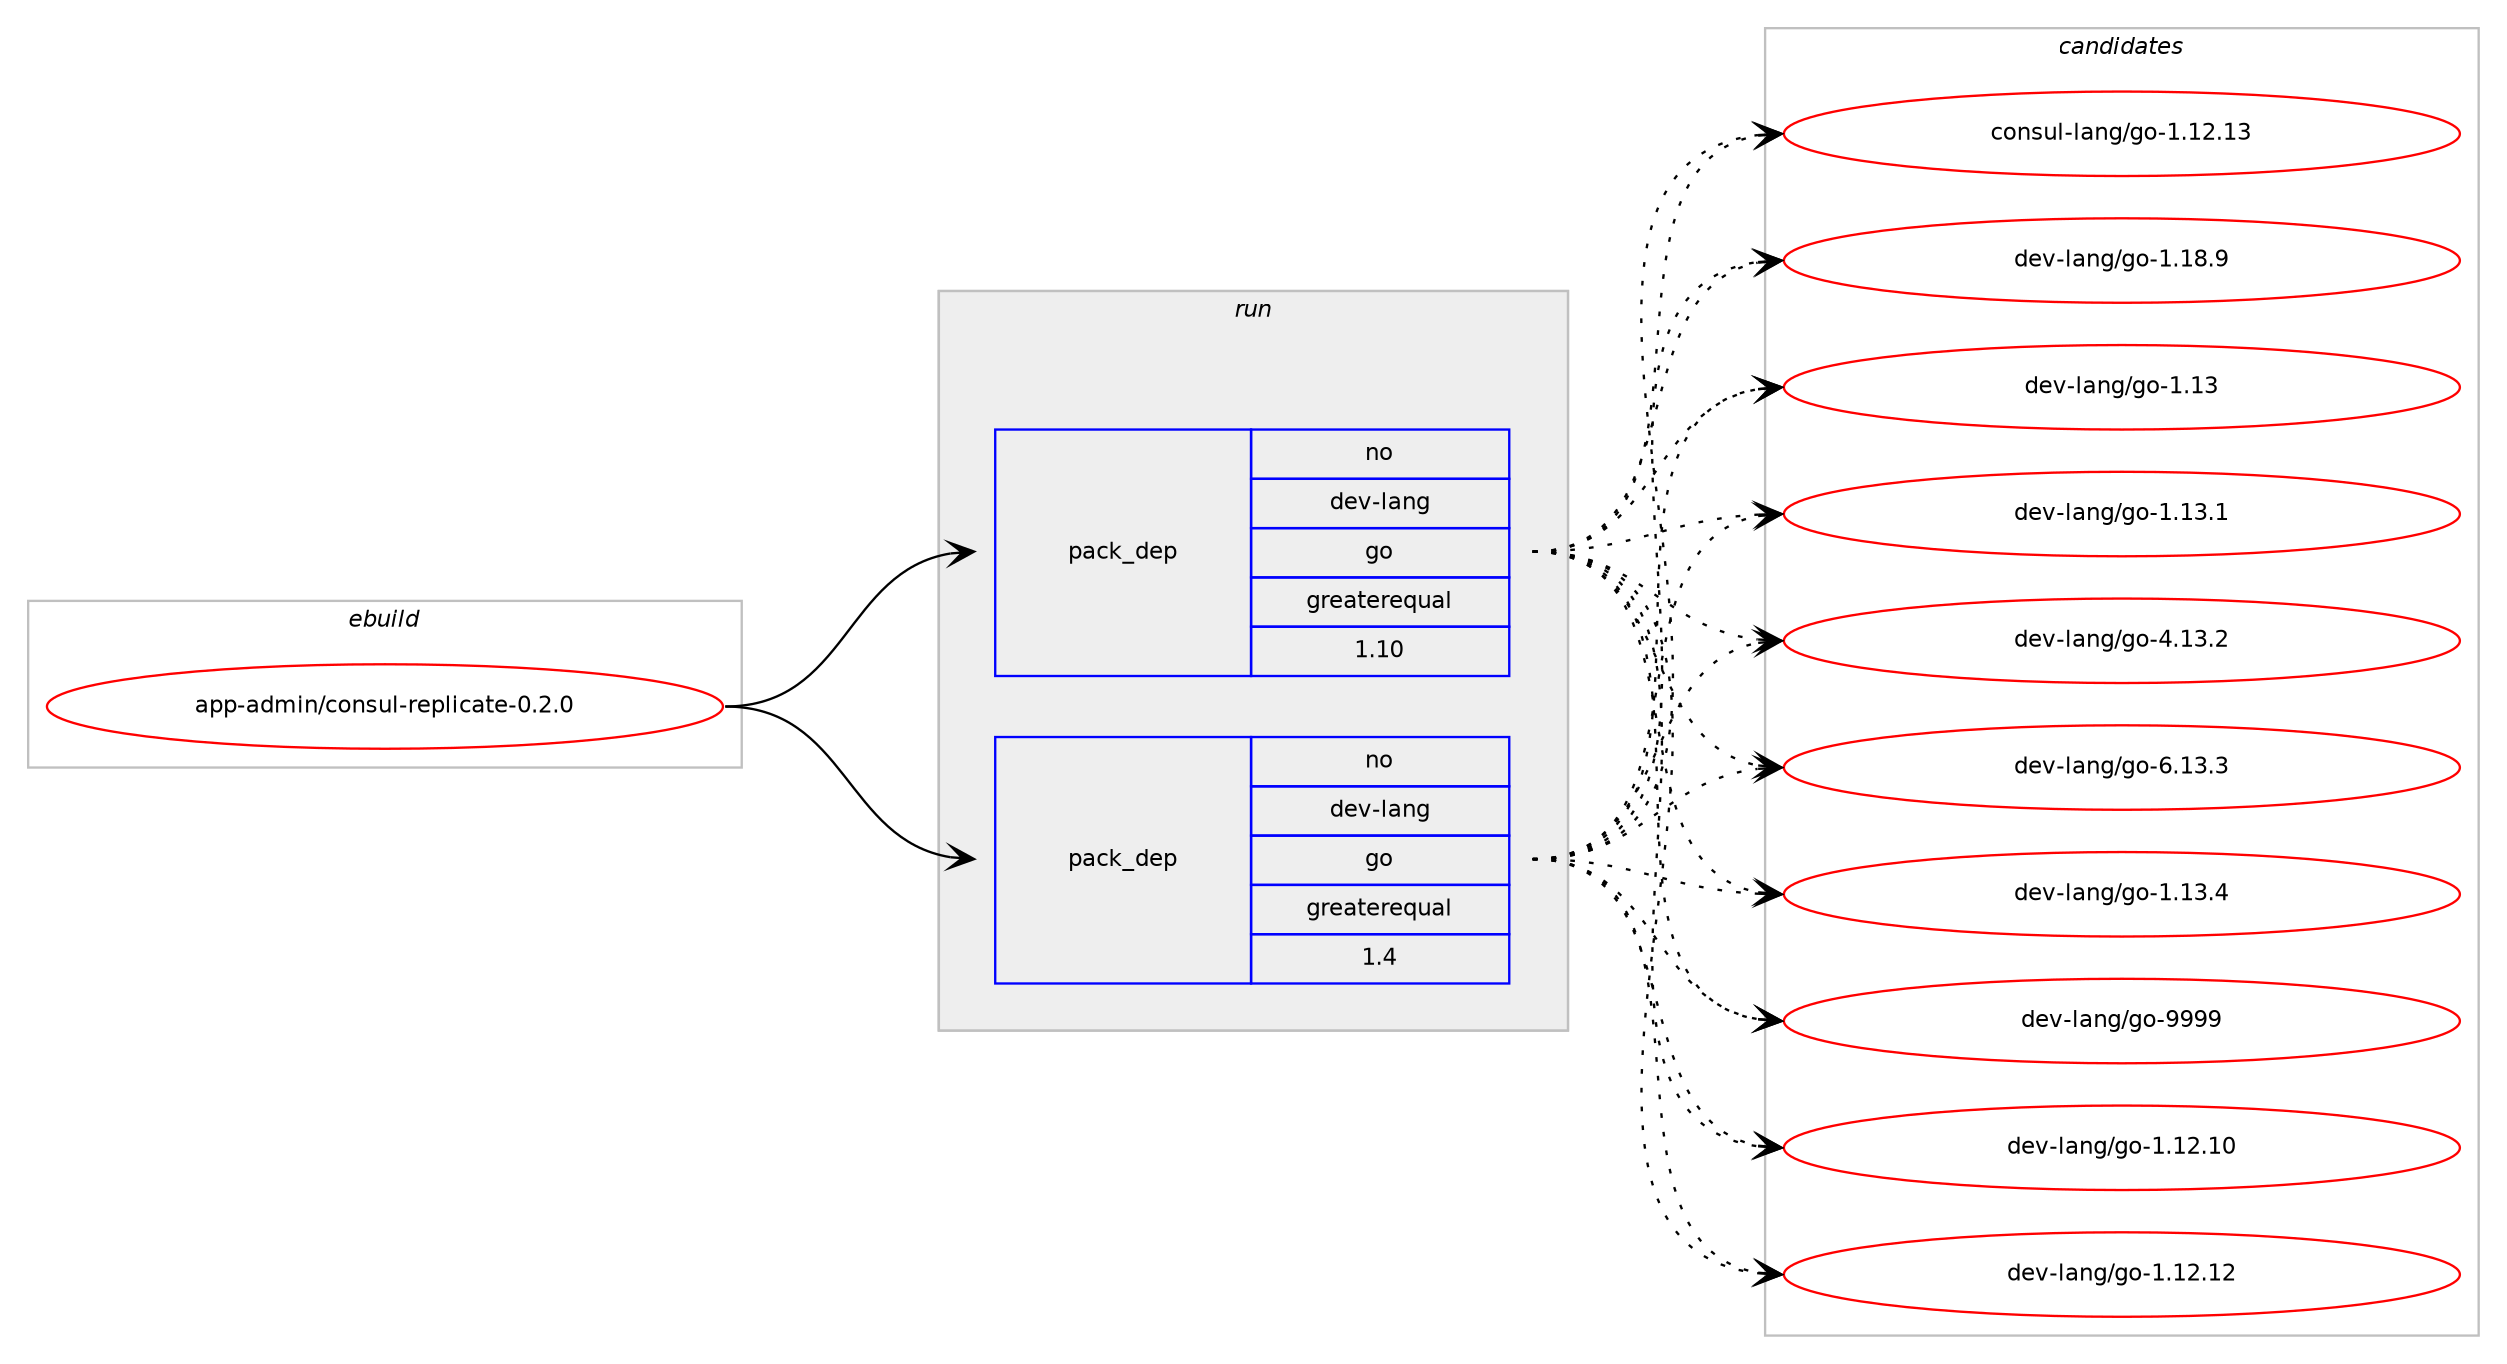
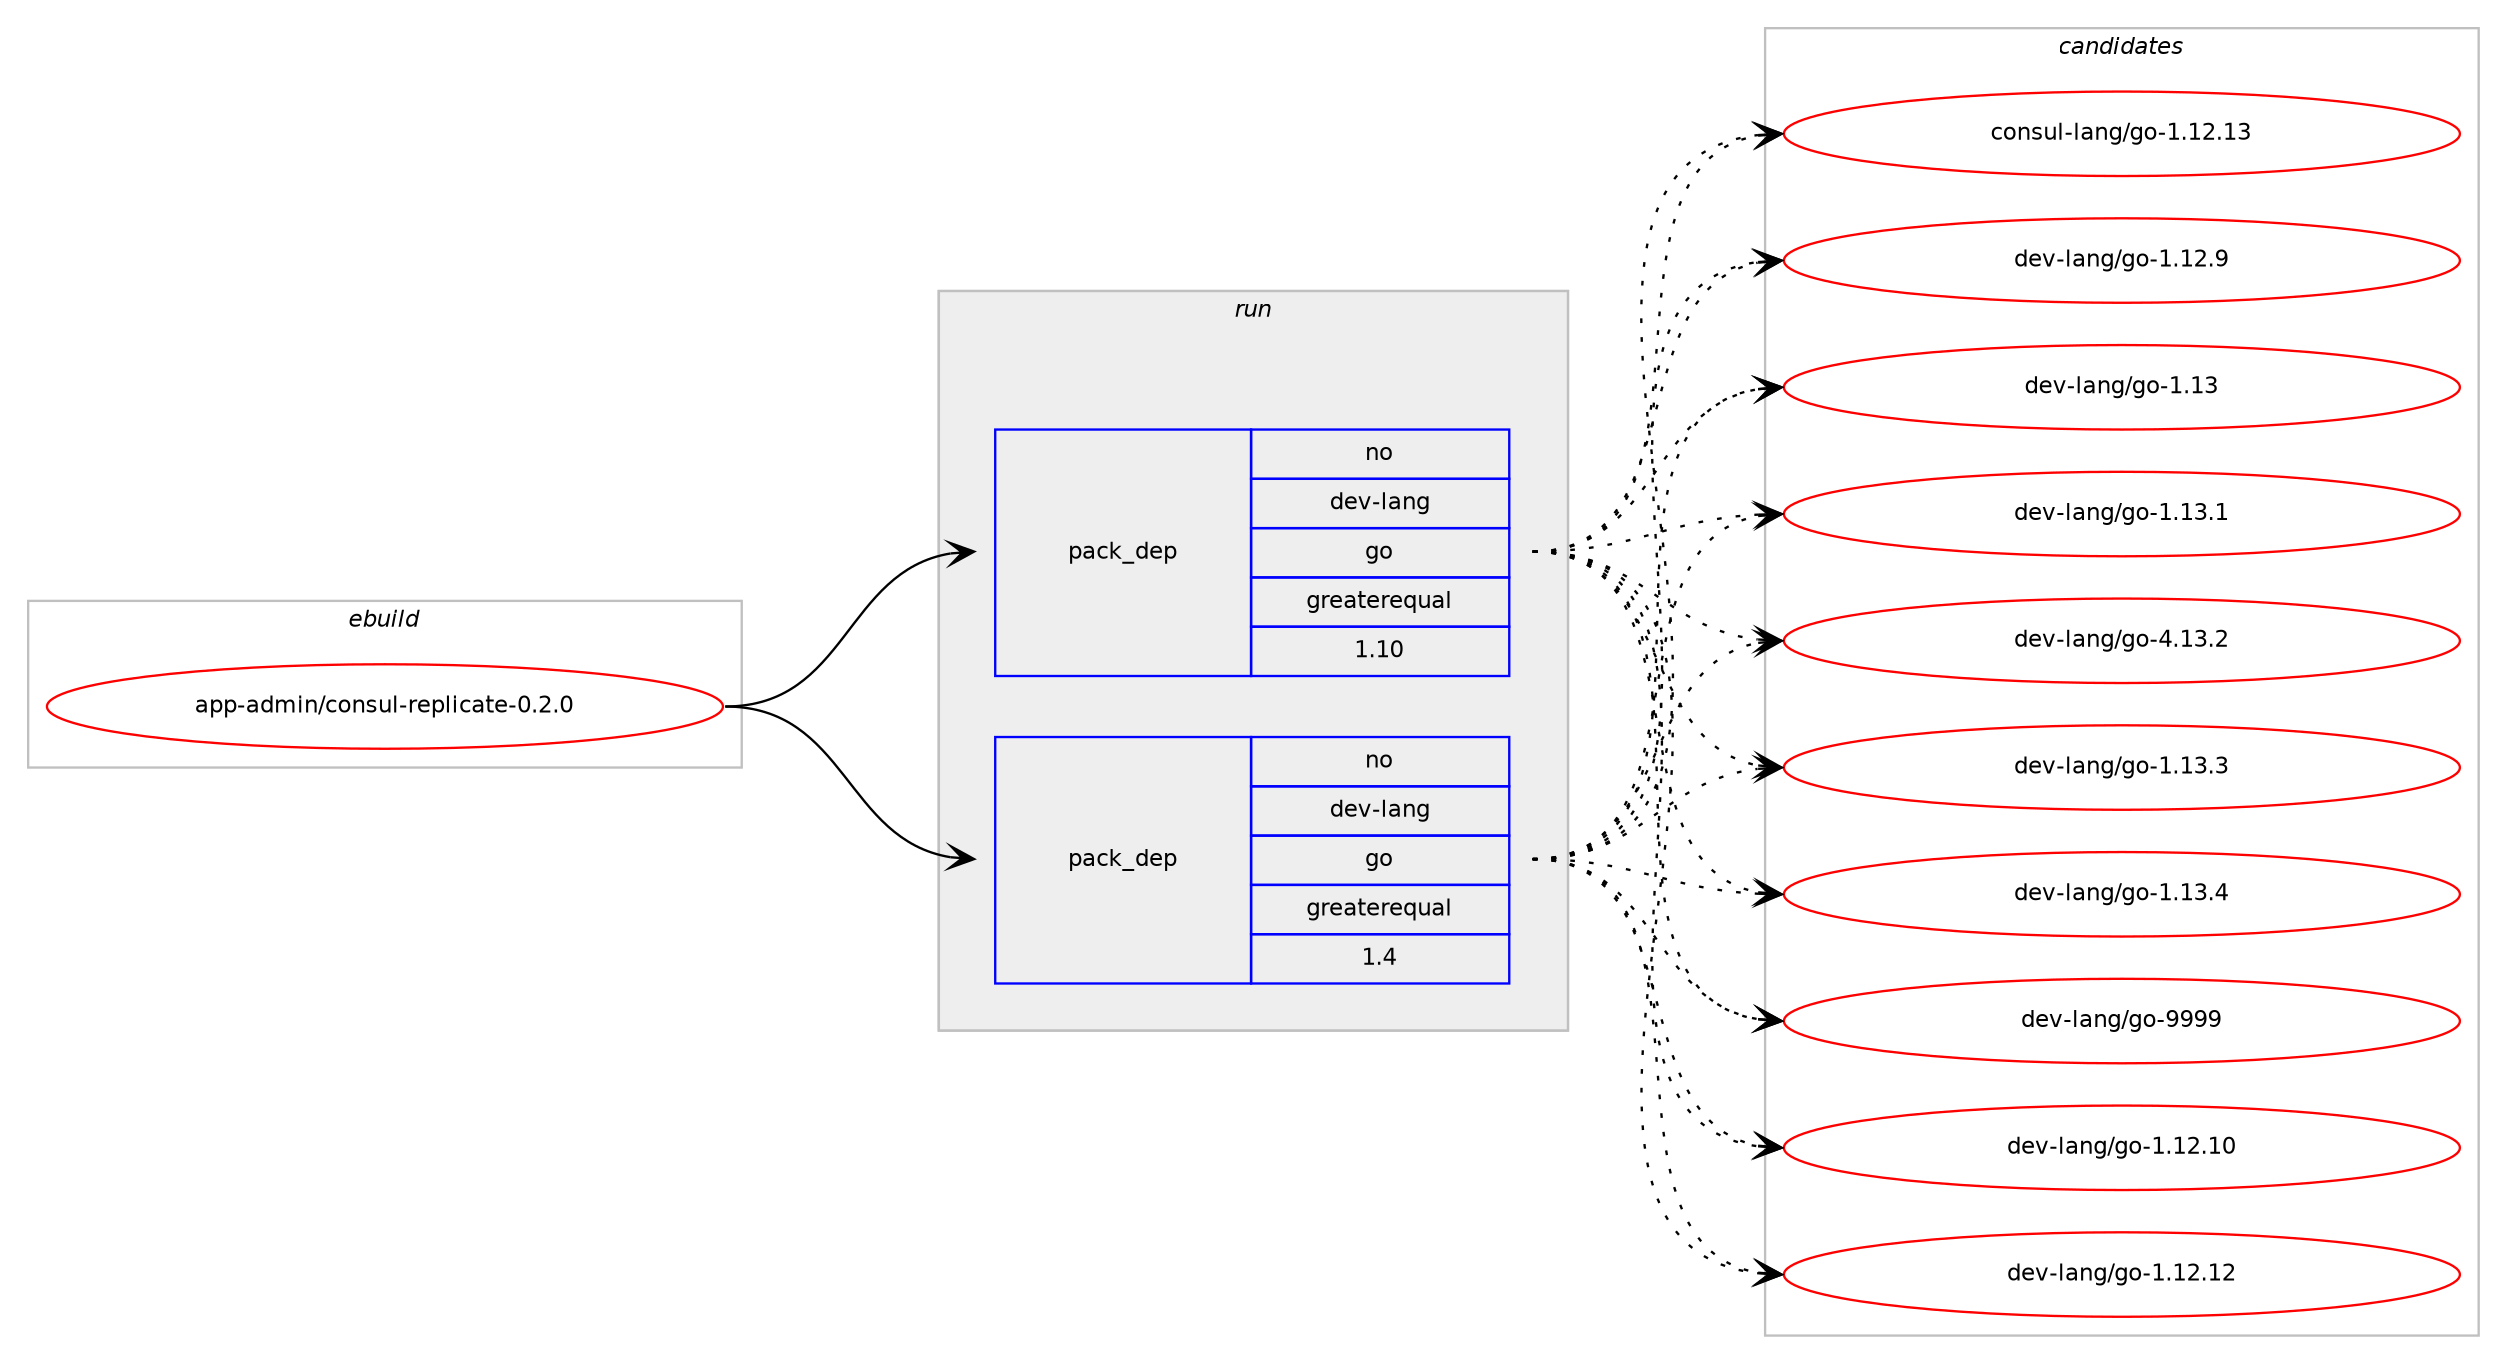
node "dev-lang/go-1.18.9": label "dev-lang/go-1.18.9" -> "dev-lang/go-1.12.9"
node "dev-lang/go-6.13.3": label "dev-lang/go-6.13.3" -> "dev-lang/go-1.13.3"
